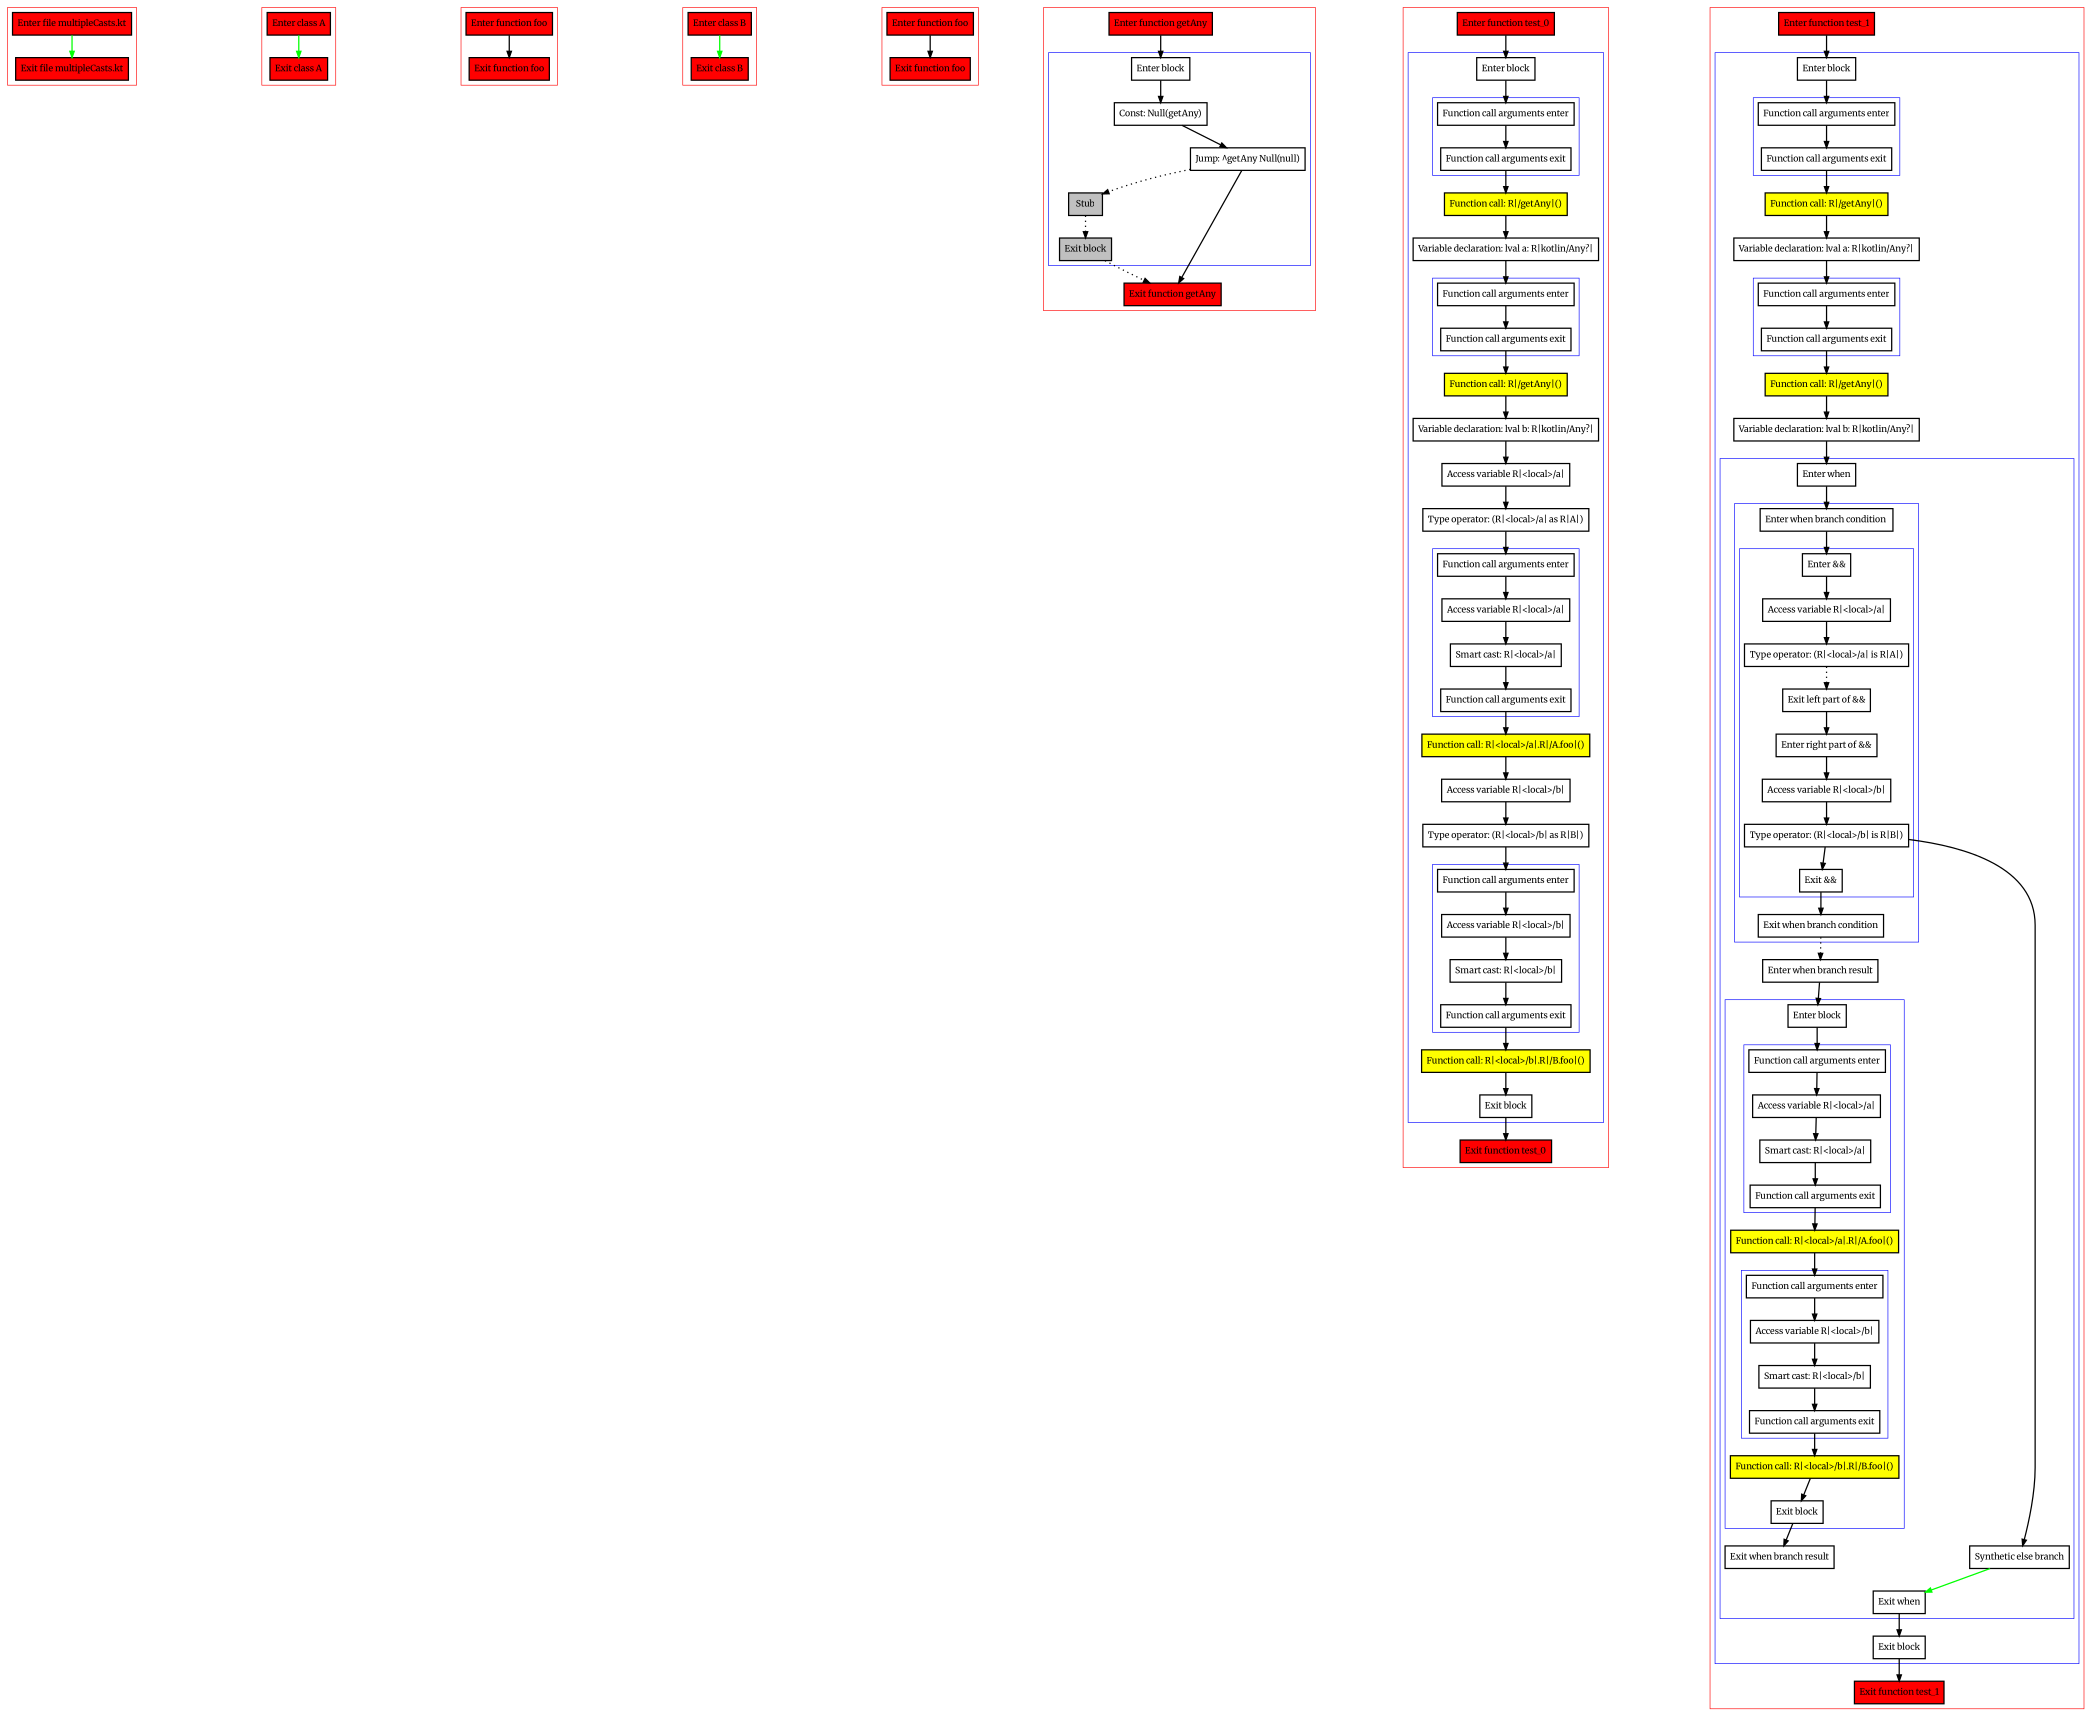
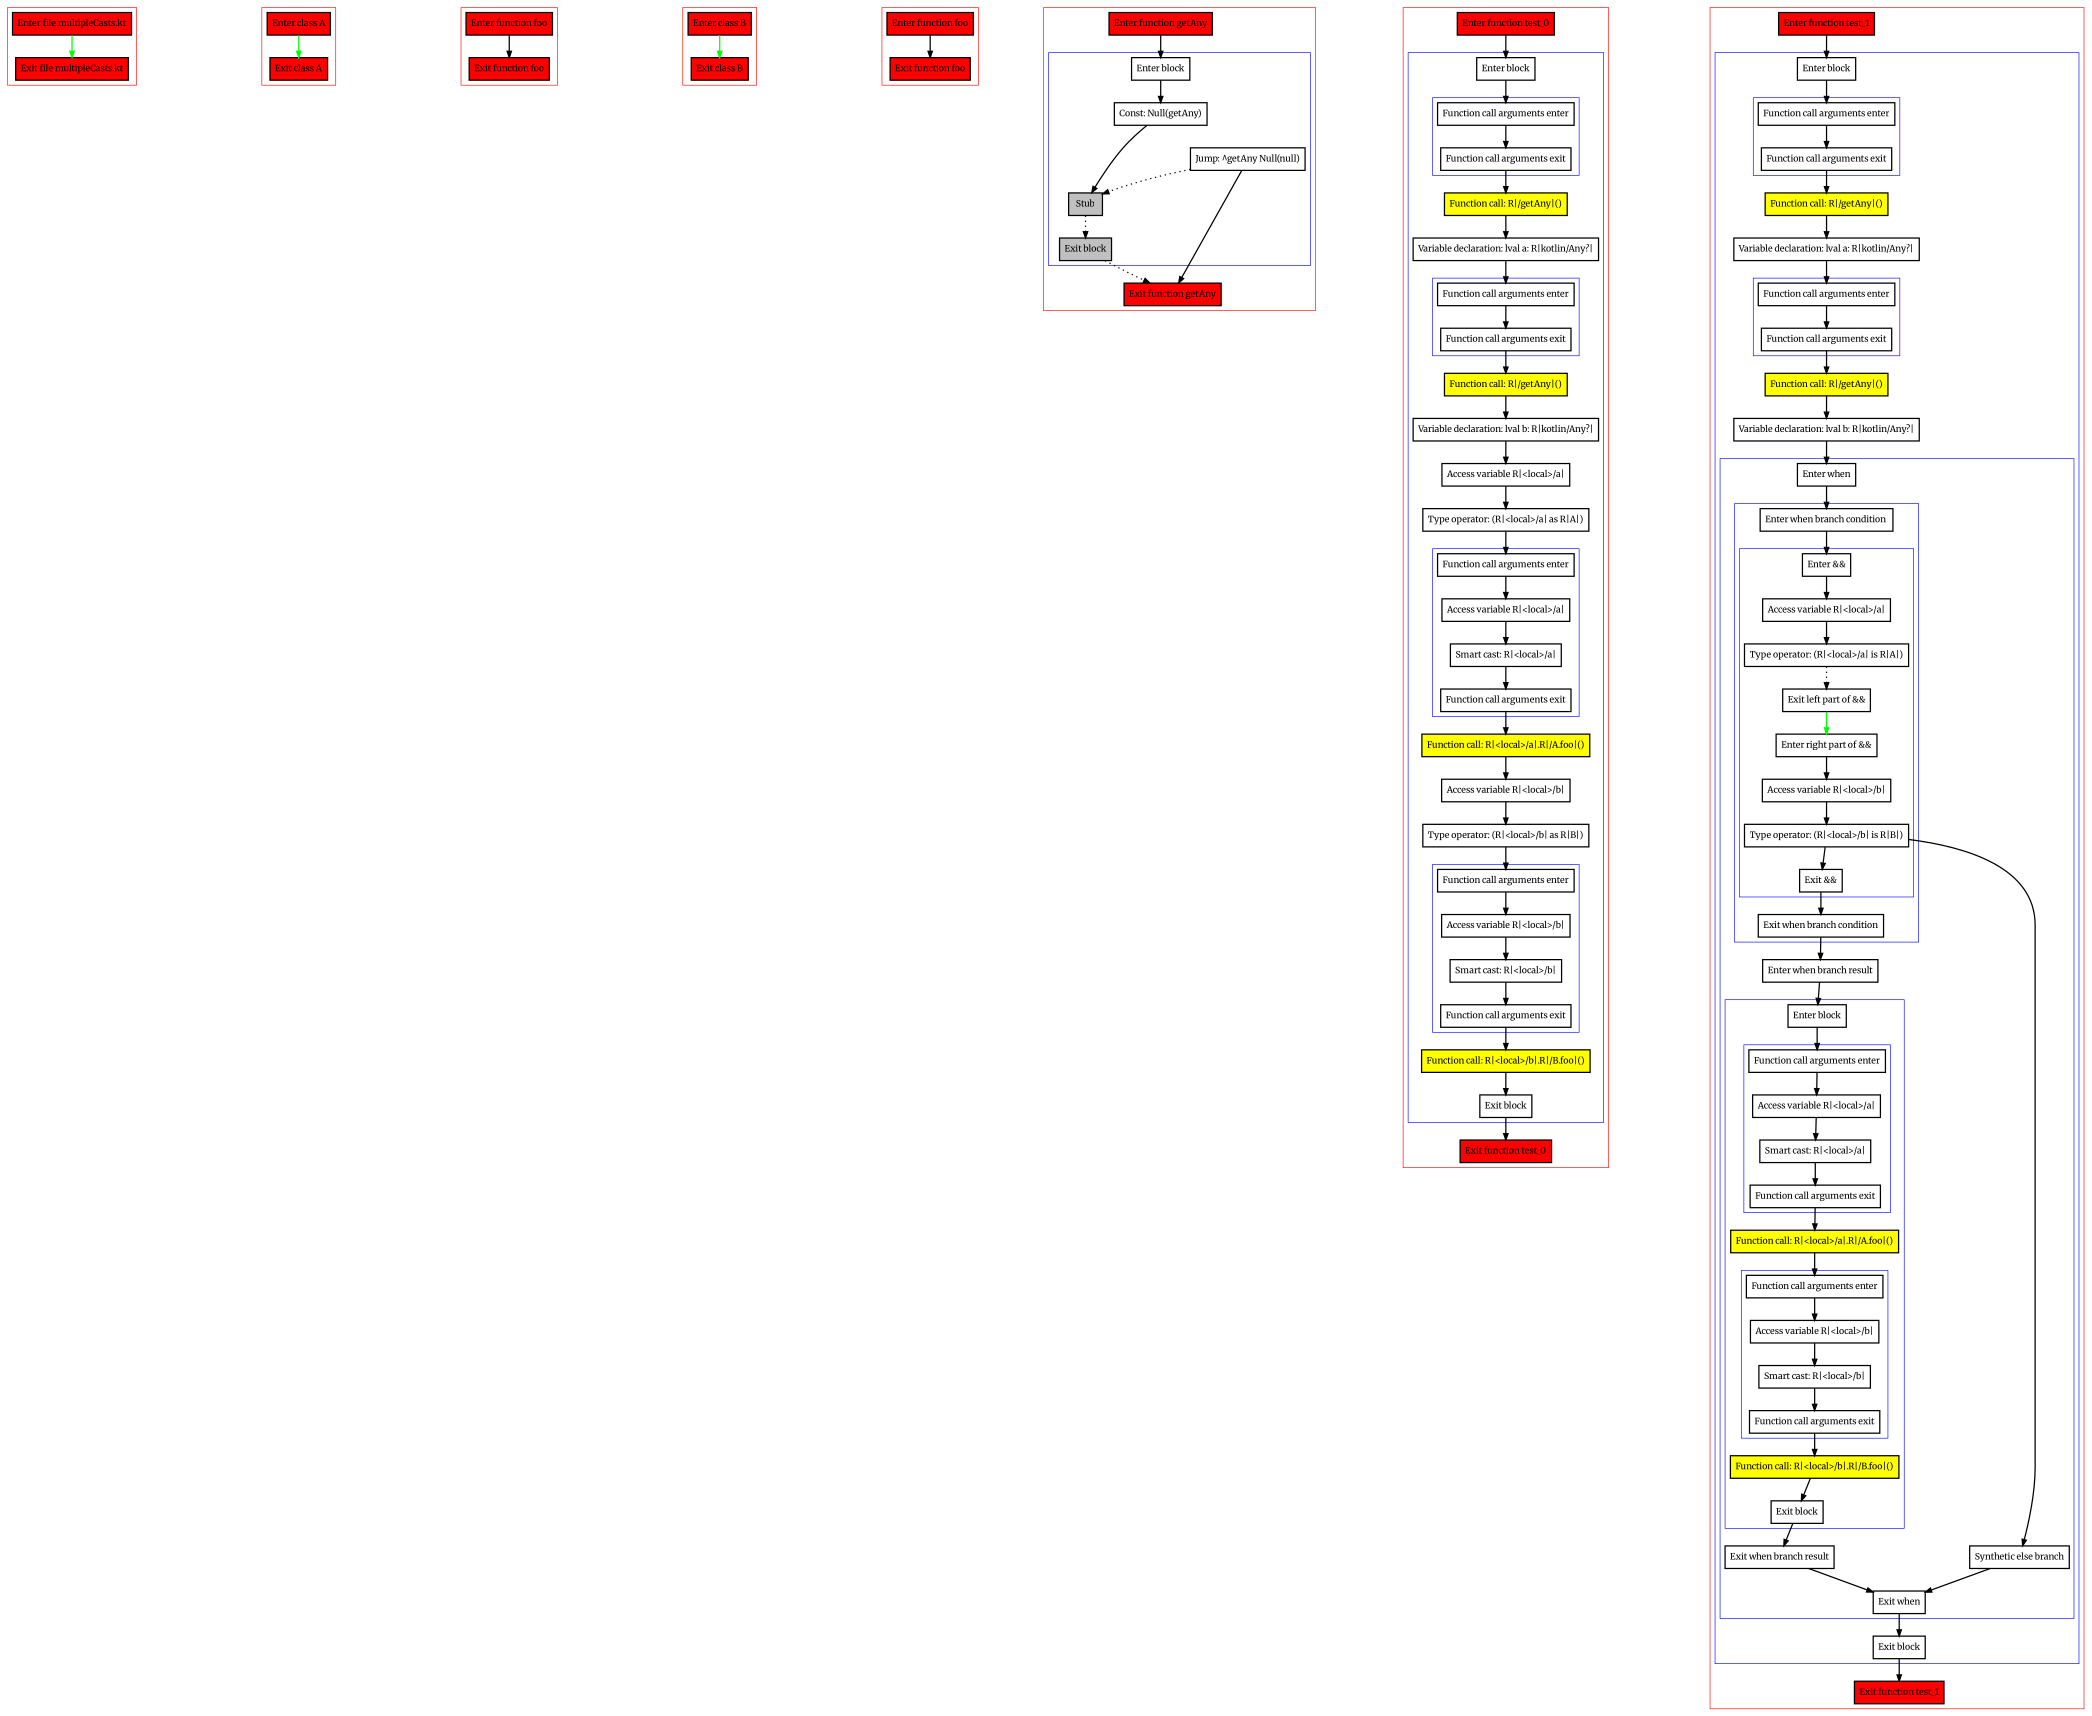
edge "Const: Null(getAny)" -> "Jump: ^getAny Null(null)": now "Const: Null(getAny)" -> "Stub"
edge "Exit left part of &&" -> "Enter right part of &&": color black -> green
edge "Exit when branch condition" -> "Enter when branch result": style dotted -> solid
edge "Exit when branch result" -> "Exit when": added
edge "Synthetic else branch" -> "Exit when": color green -> black
